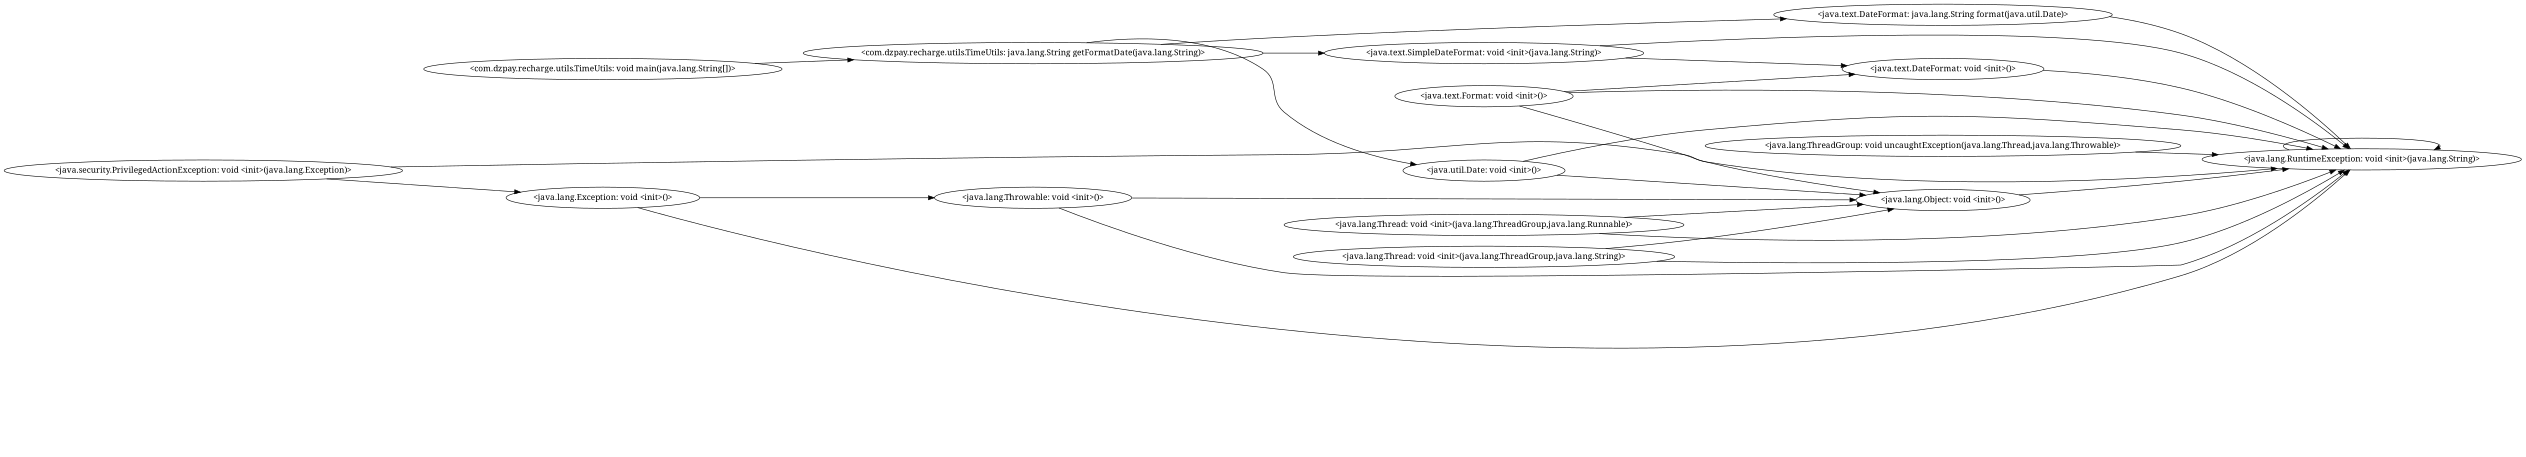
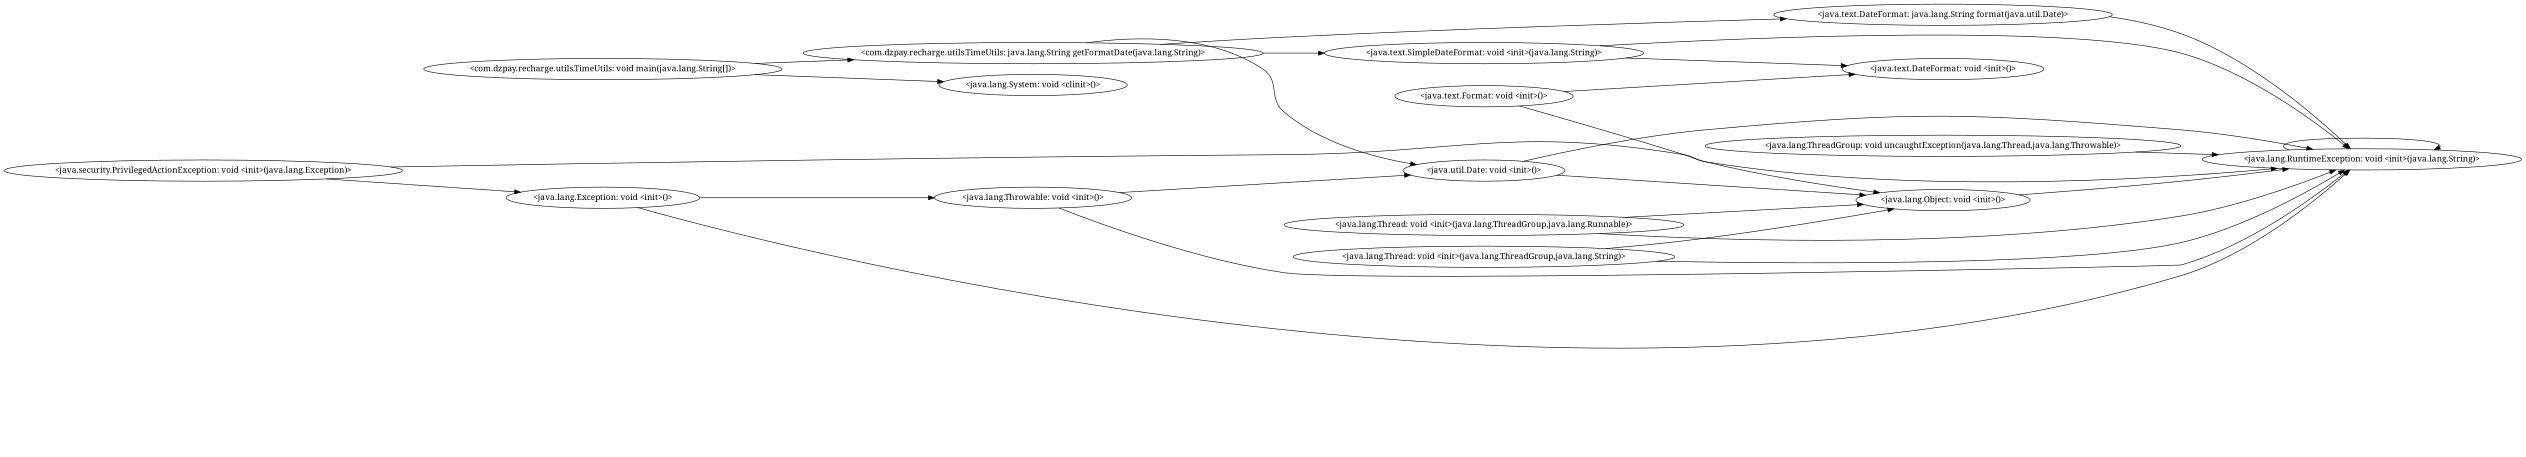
node "<java.lang.System: void <clinit>()>": added
edge "<java.text.DateFormat: void <init>()>" -> "<java.lang.RuntimeException: void <init>(java.lang.String)>": removed
edge "<java.text.Format: void <init>()>" -> "<java.lang.RuntimeException: void <init>(java.lang.String)>": removed
edge "<java.lang.Throwable: void <init>()>" -> "<java.lang.Object: void <init>()>": now "<java.lang.Throwable: void <init>()>" -> "<java.util.Date: void <init>()>"
